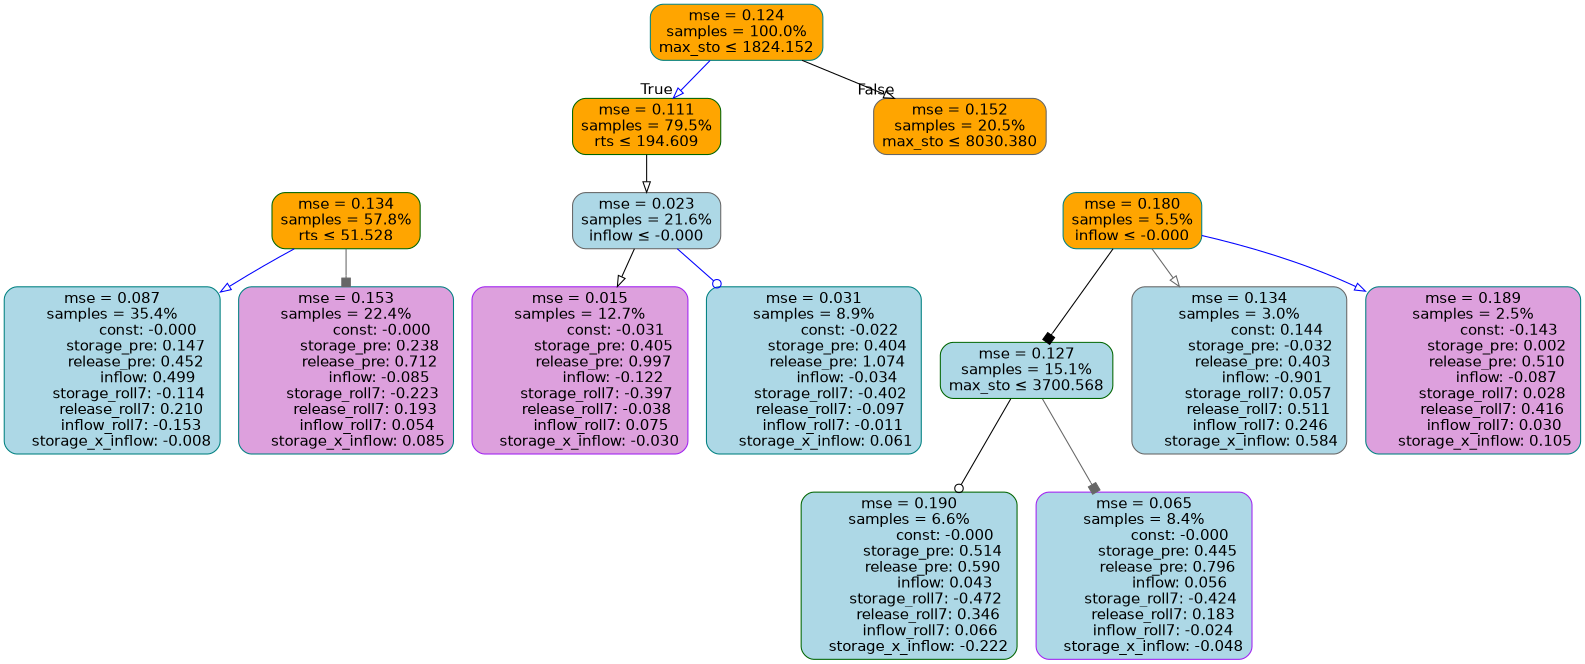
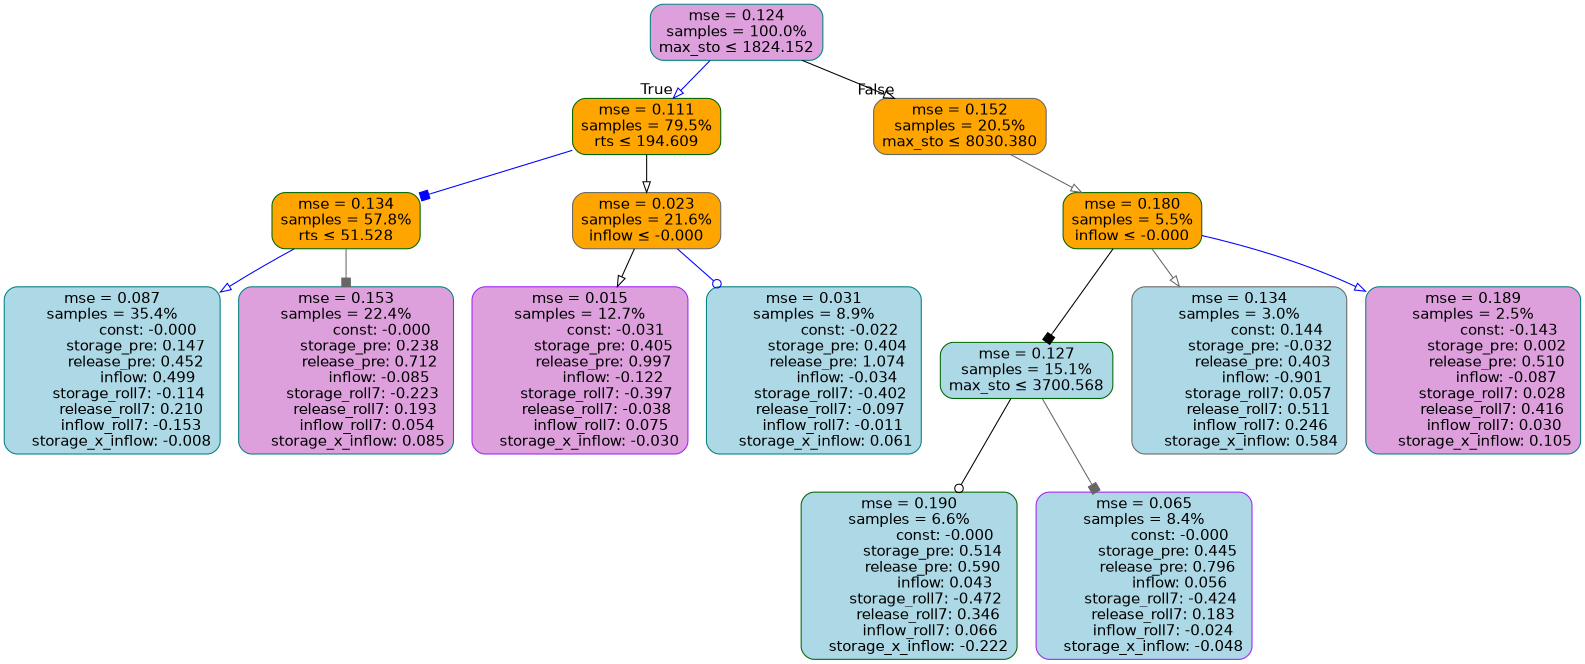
node "mse = 0.124 samples = 100.0% max_sto ≤ 1824.152": fillcolor orange -> plum
edge "mse = 0.152 samples = 20.5% max_sto ≤ 8030.380" -> "mse = 0.180 samples = 5.5% inflow ≤ -0.000": added
edge "mse = 0.111 samples = 79.5% rts ≤ 194.609" -> "mse = 0.134 samples = 57.8% rts ≤ 51.528": added
node "mse = 0.023 samples = 21.6% inflow ≤ -0.000": fillcolor lightblue -> orange
node "mse = 0.180 samples = 5.5% inflow ≤ -0.000": color teal -> darkgreen
